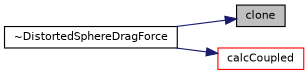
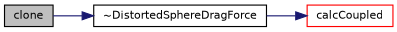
edge "~DistortedSphereDragForce" -> "clone": reversed
